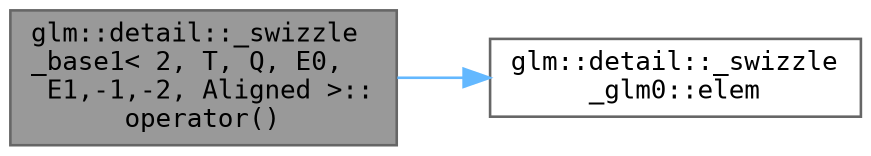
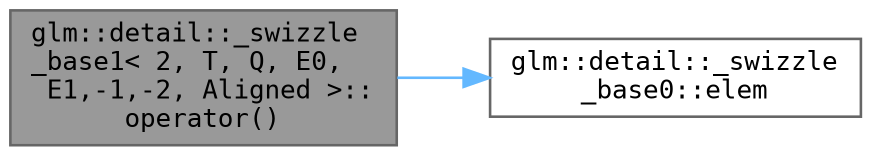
node "glm::detail::_swizzle _glm0::elem": label "glm::detail::_swizzle _glm0::elem" -> "glm::detail::_swizzle _base0::elem"
